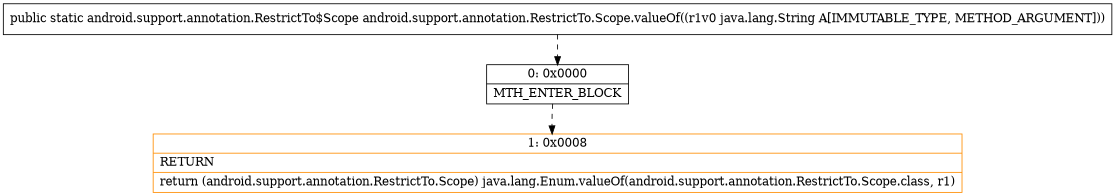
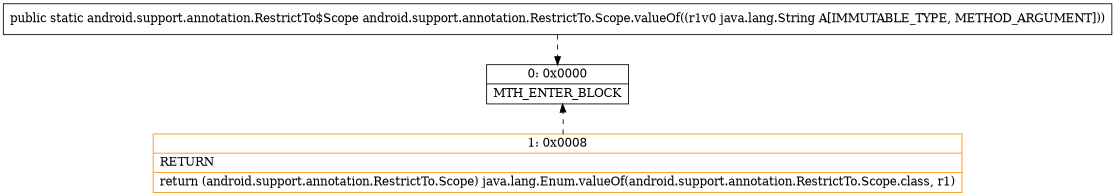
edge "0: 0x0000" -> "1: 0x0008": reversed
